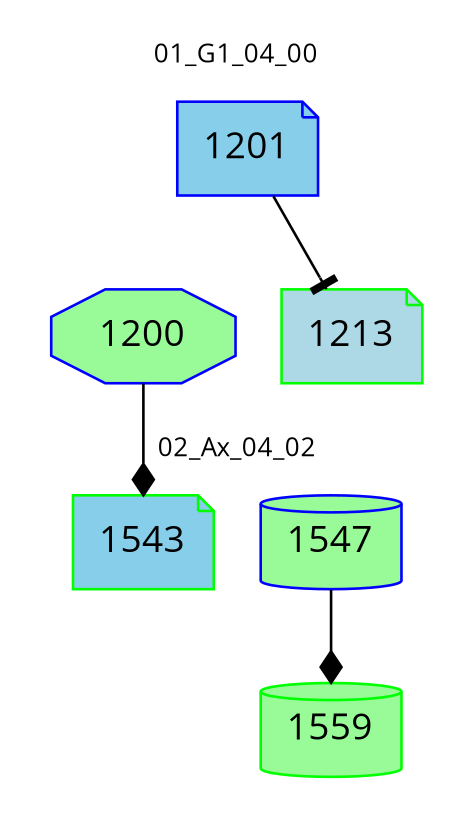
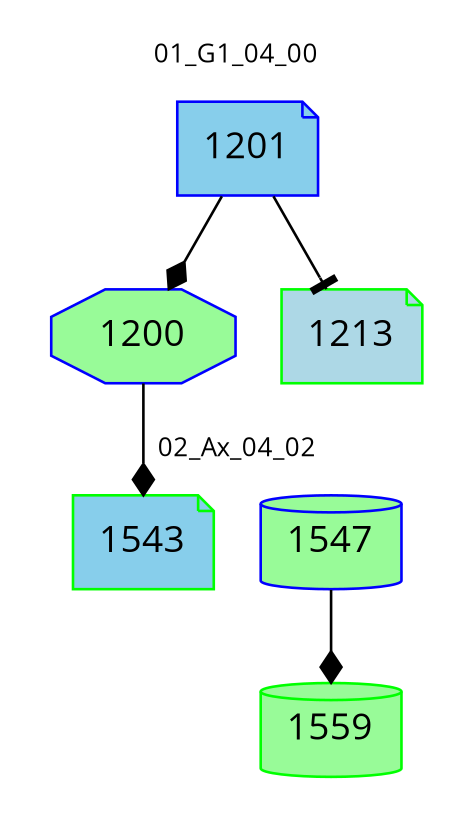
edge "1201" -> "1200": added
